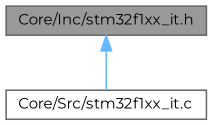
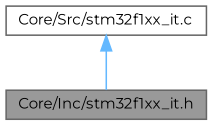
edge "Core/Src/stm32f1xx_it.c" -> "Core/Inc/stm32f1xx_it.h": reversed
